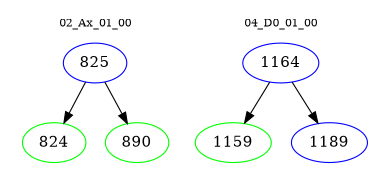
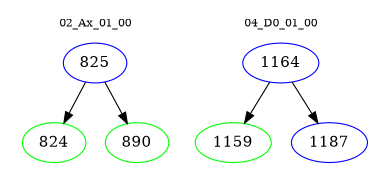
node "1189": label "1189" -> "1187"
